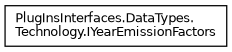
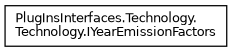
node "PlugInsInterfaces.DataTypes. Technology.IYearEmissionFactors": label "PlugInsInterfaces.DataTypes. Technology.IYearEmissionFactors" -> "PlugInsInterfaces.Technology. Technology.IYearEmissionFactors"
